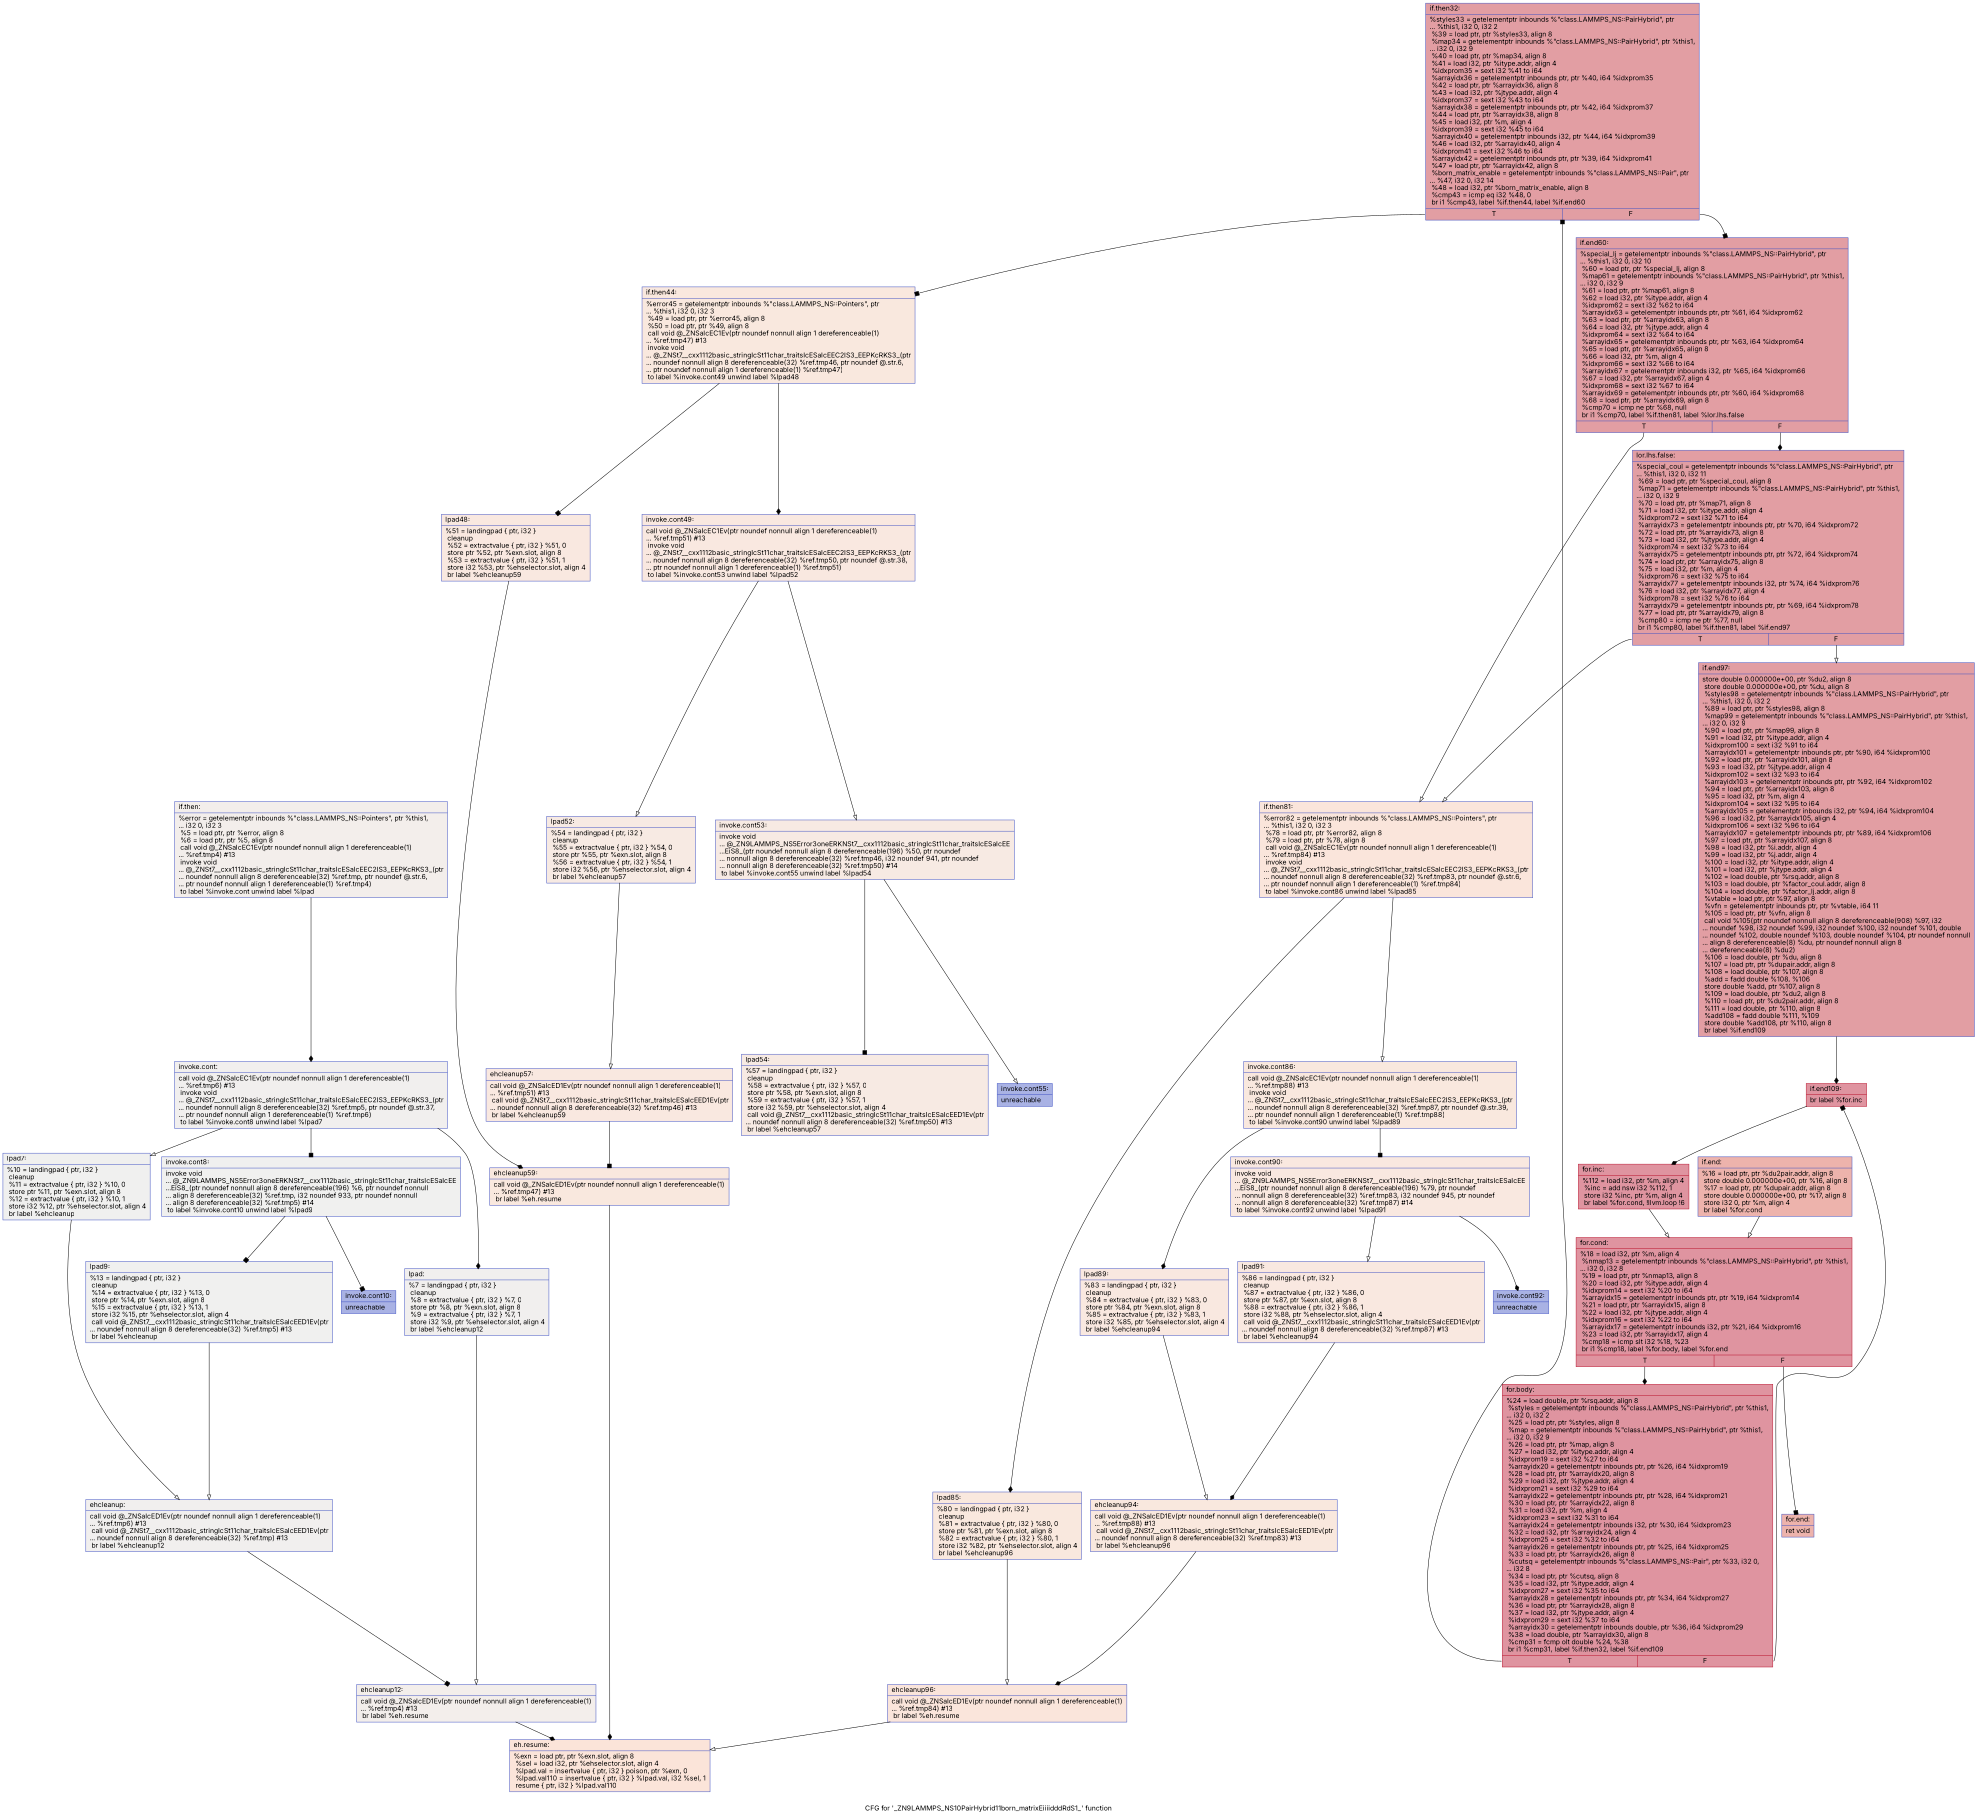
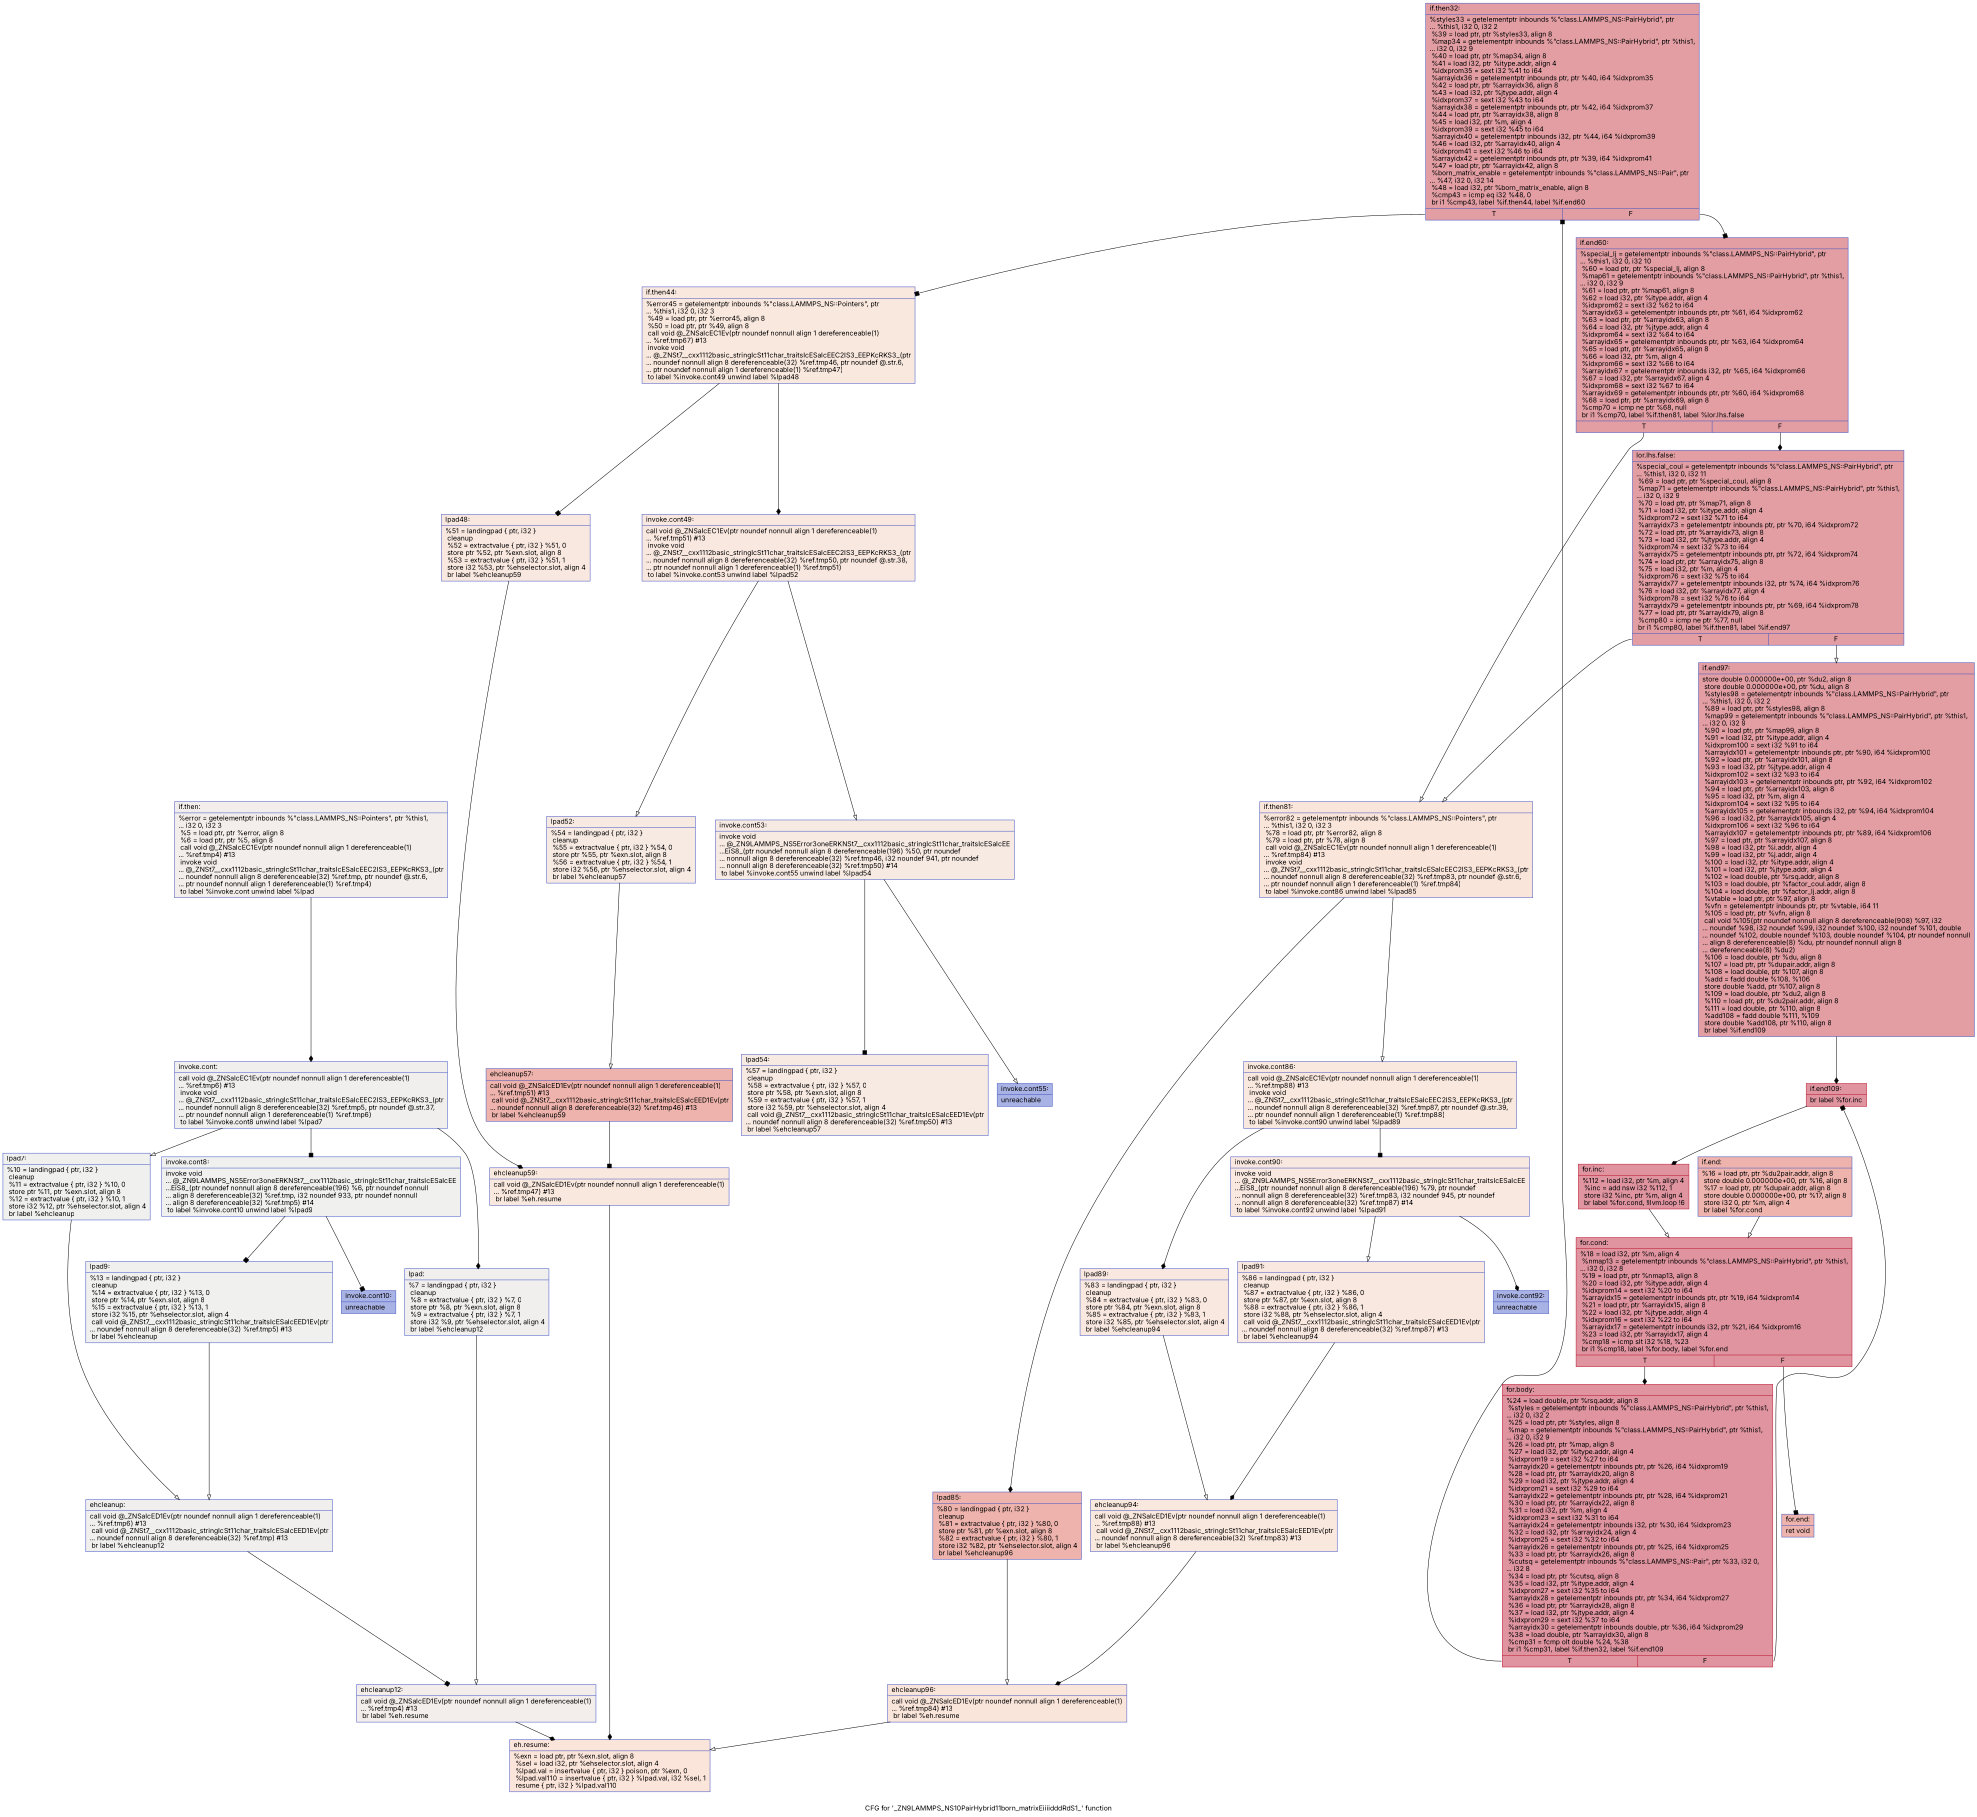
node "if.then44:": text "... %ref.tmp47) #13" -> "... %ref.tmp67) #13"
node "ehcleanup57:": fillcolor #f1ccb870 -> #d6524470
node "lpad85:": fillcolor #f2cab570 -> #d6524470
